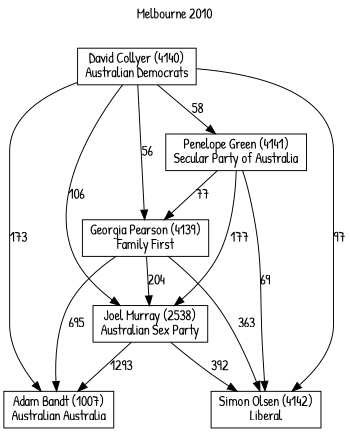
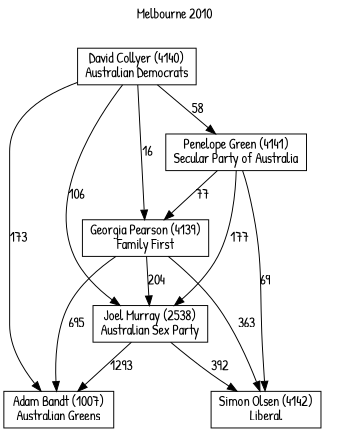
edge "David Collyer (4140) Australian Democrats" -> "Georgia Pearson (4139) Family First": label "56" -> "16"
edge "David Collyer (4140) Australian Democrats" -> "Simon Olsen (4142) Liberal": removed, label "97"
node "Adam Bandt (1007) Australian Australia": label "Adam Bandt (1007) Australian Australia" -> "Adam Bandt (1007) Australian Greens"
